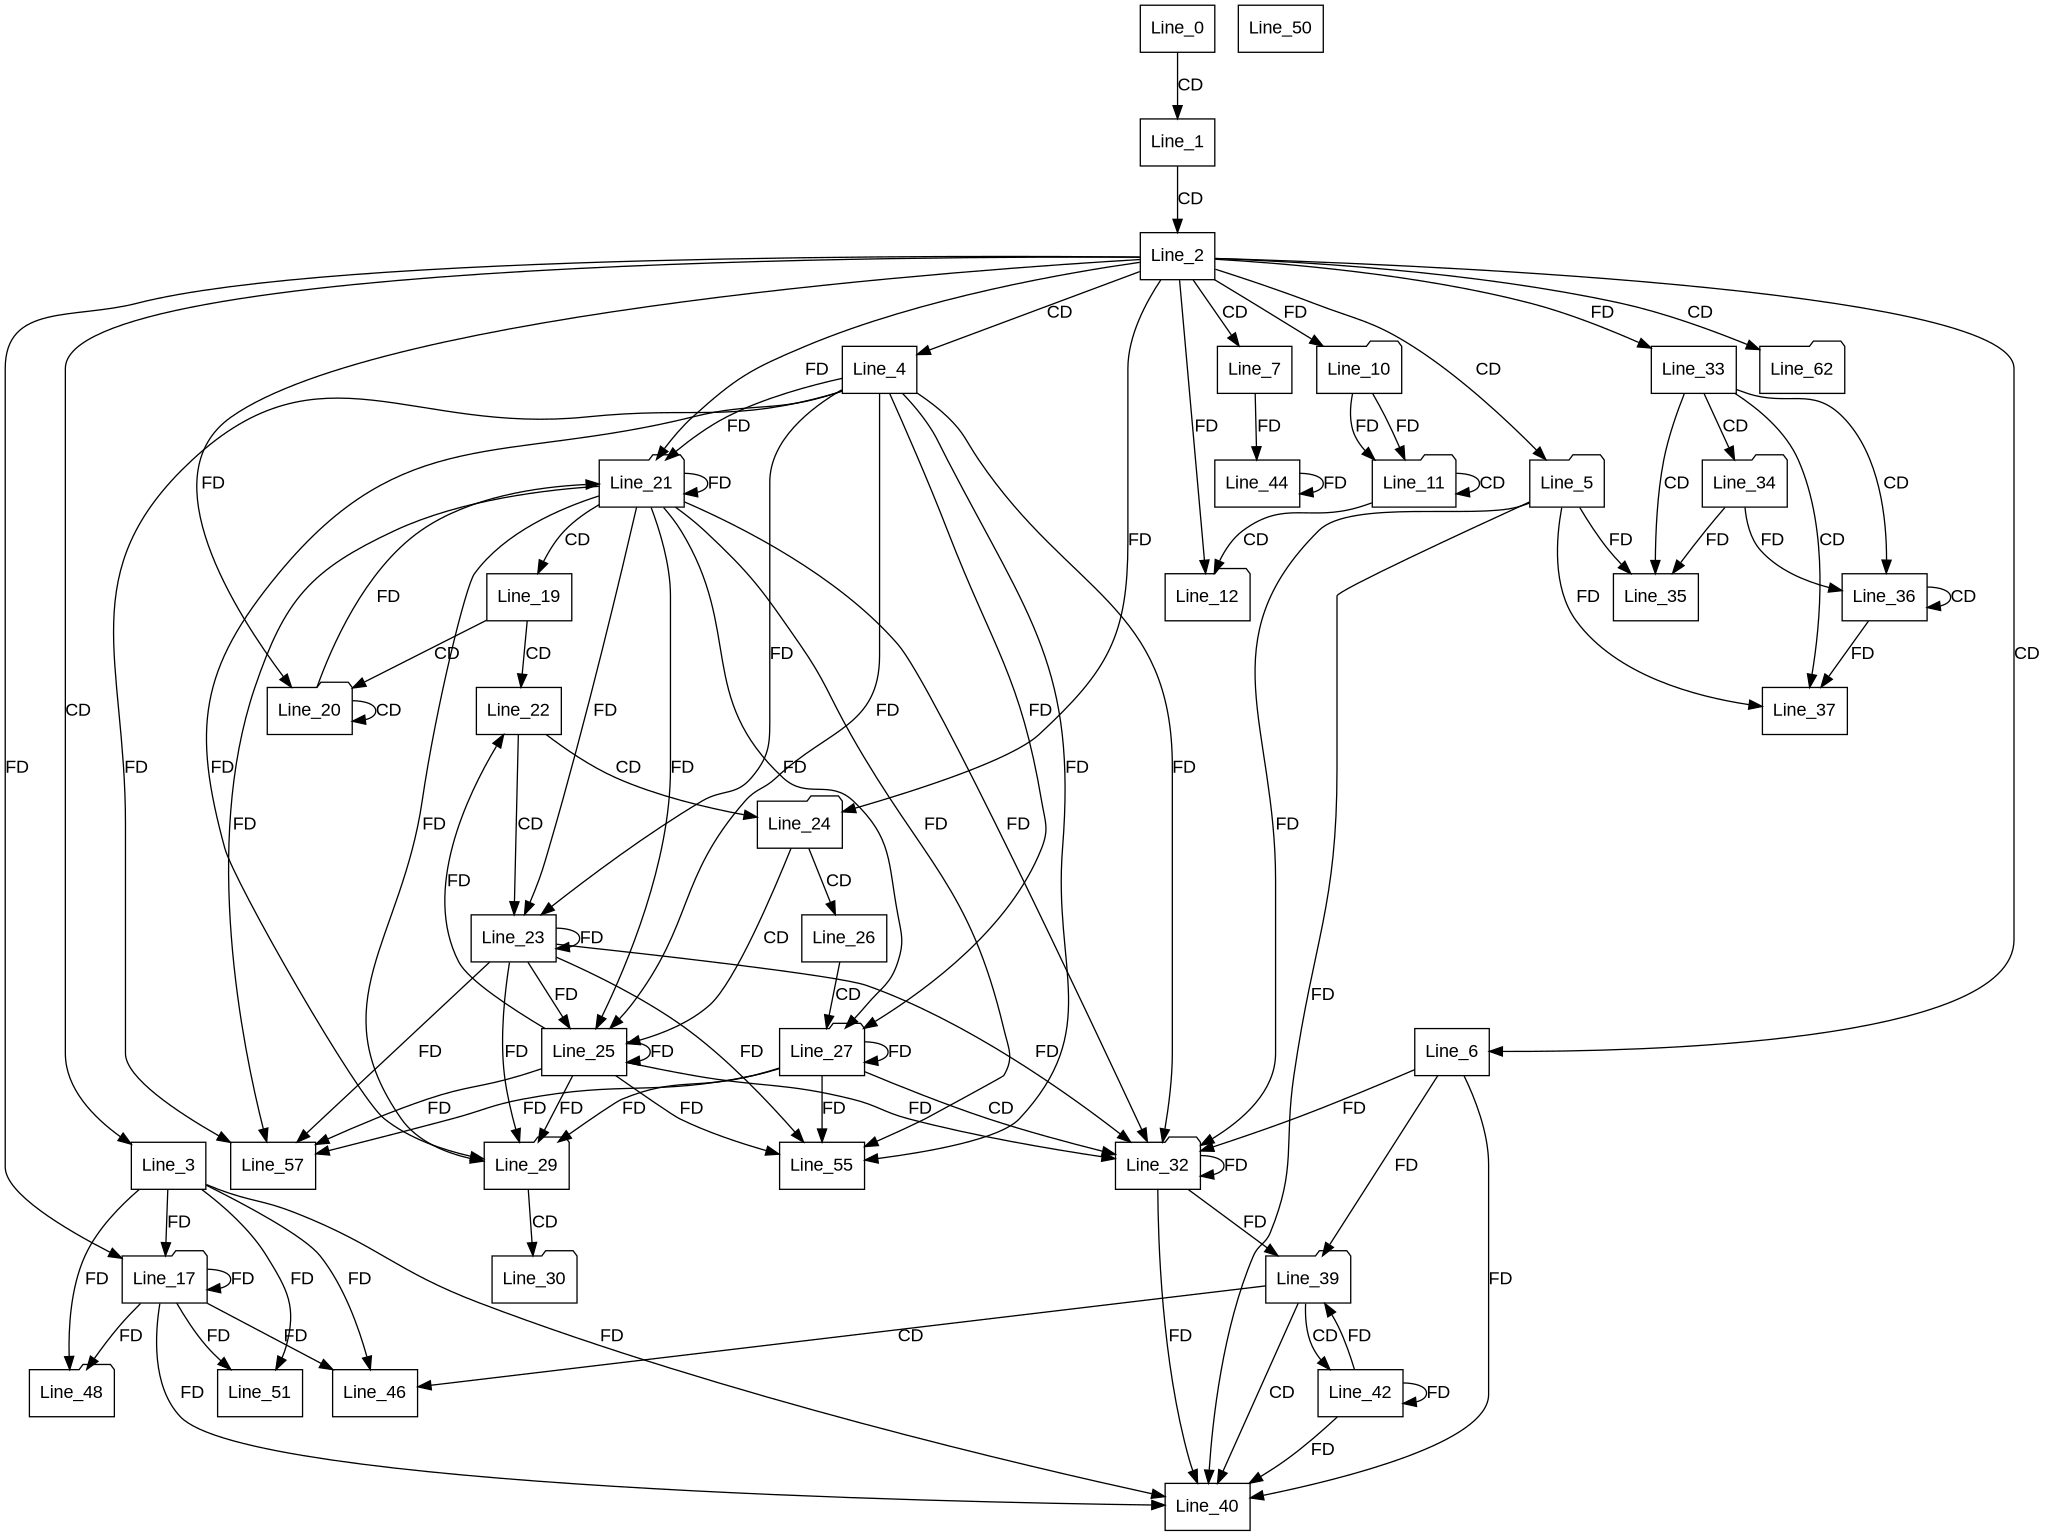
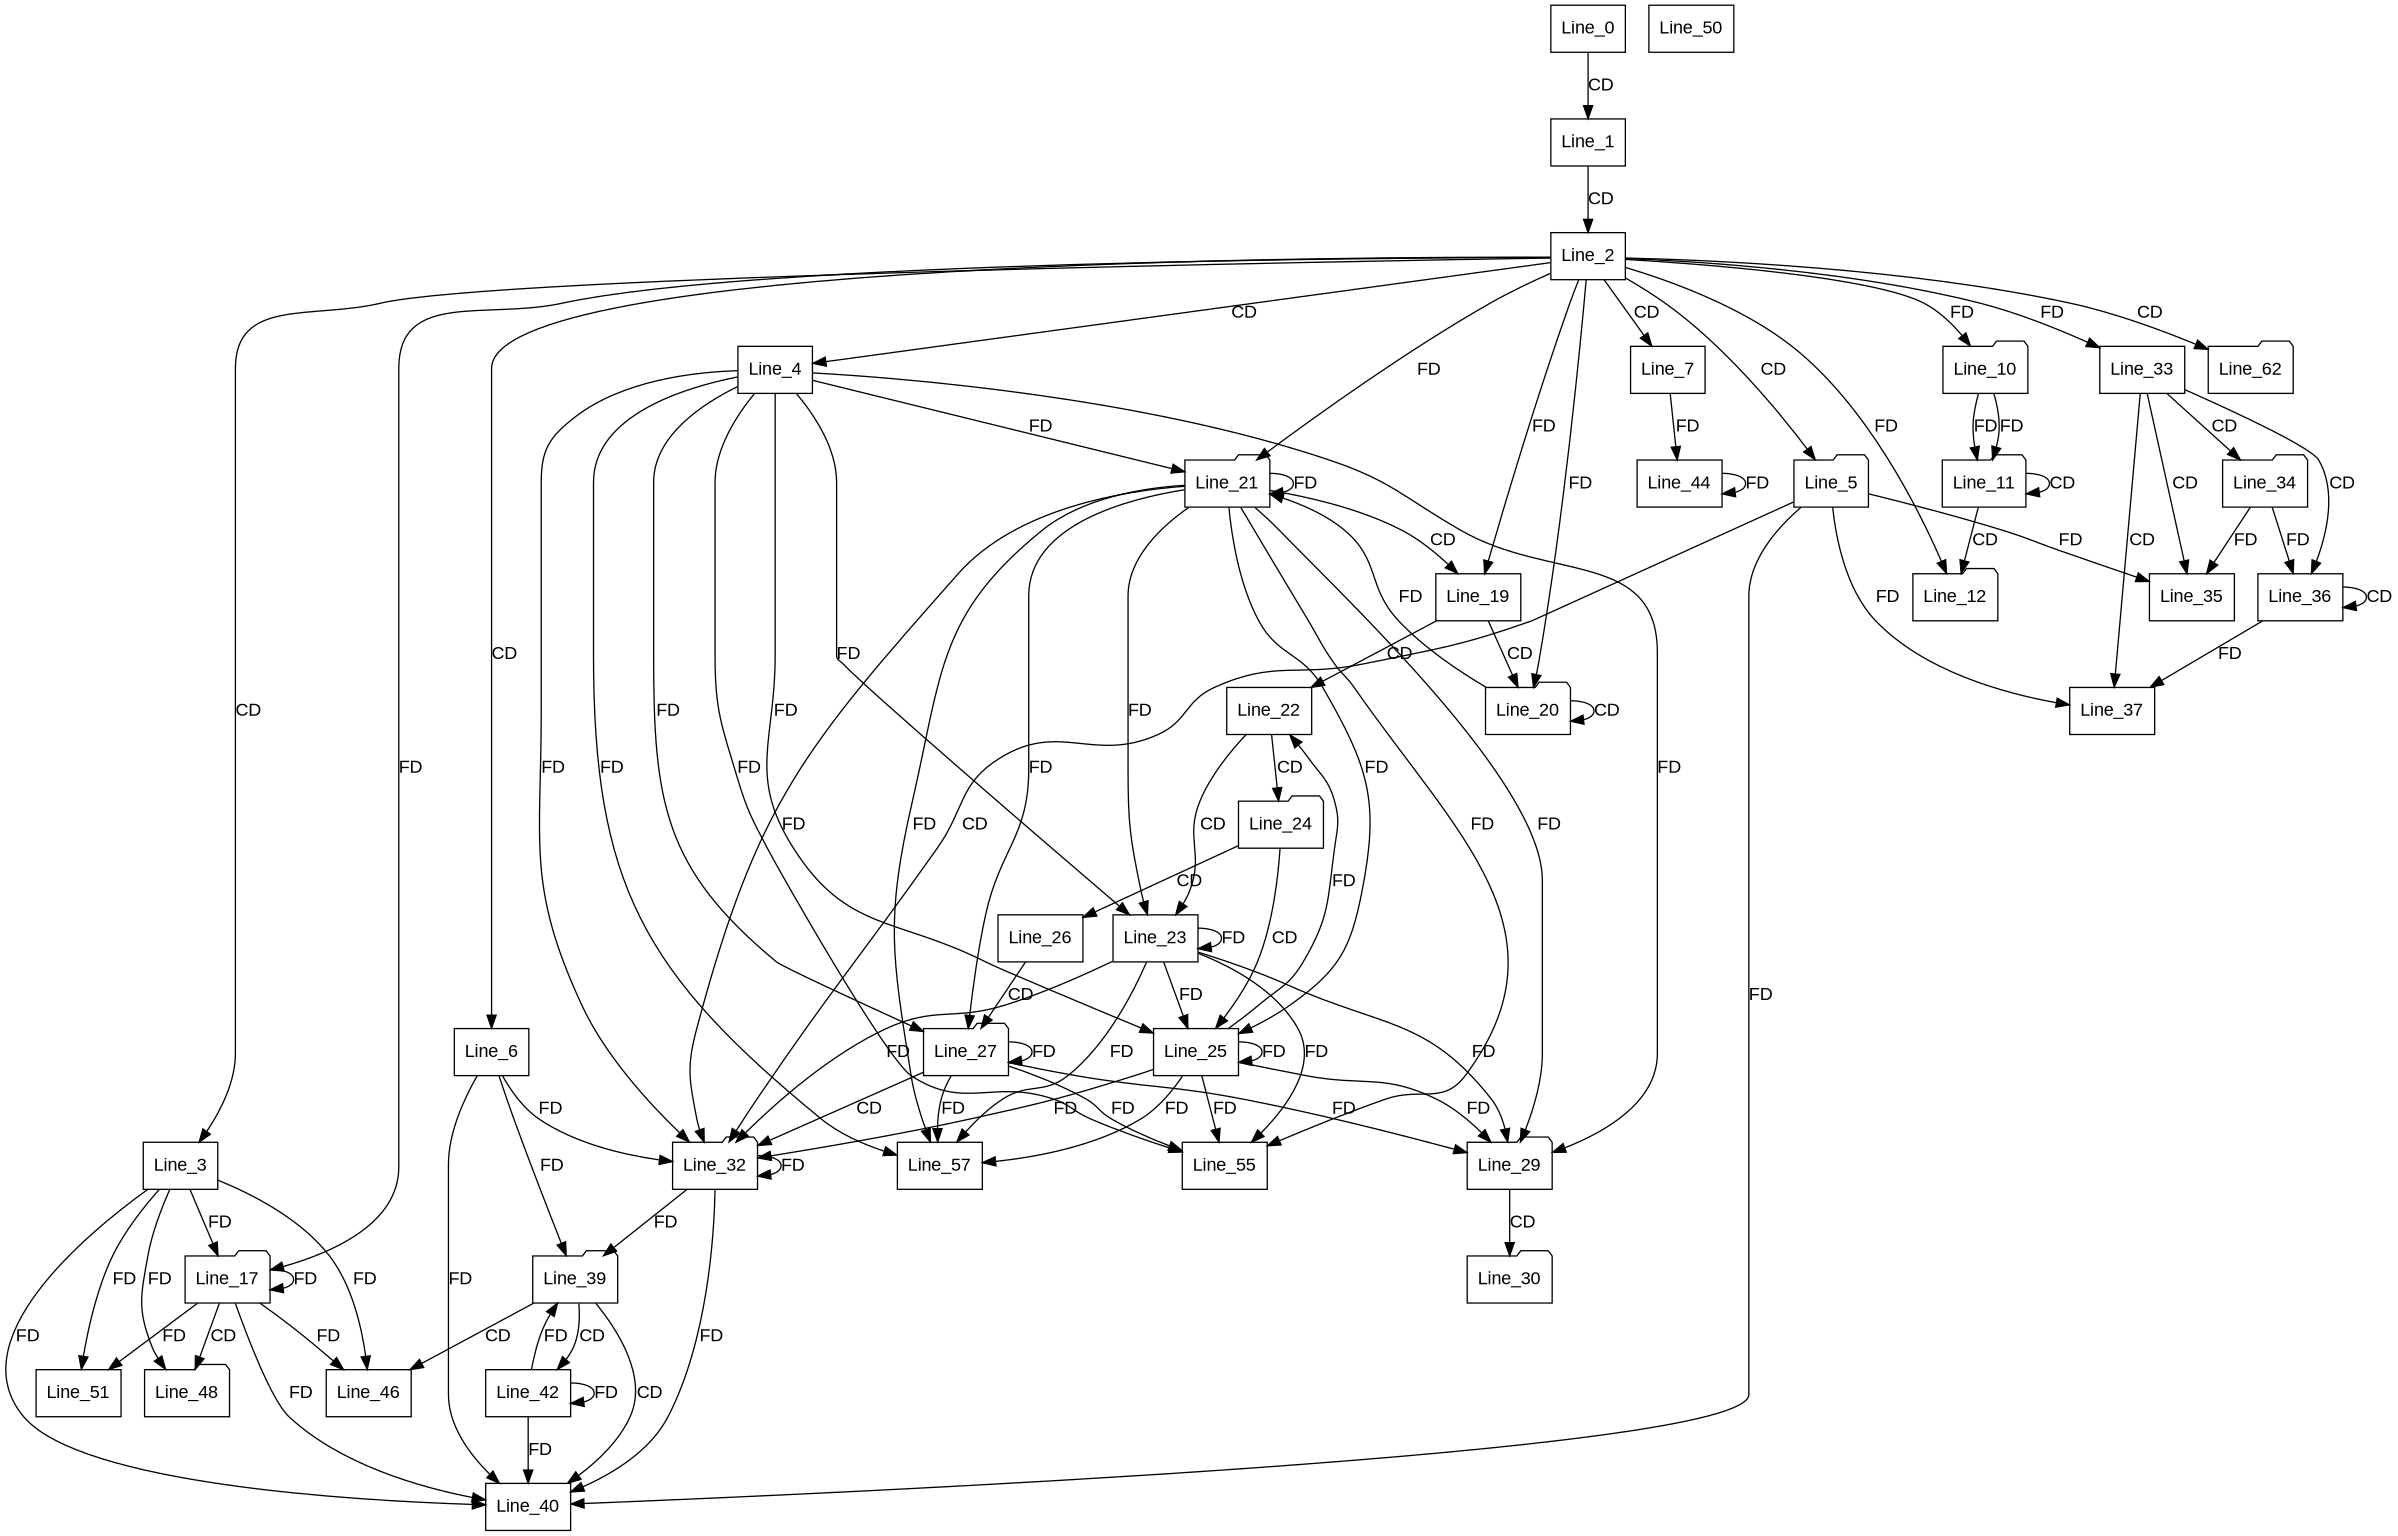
edge "Line_2" -> "Line_24": now "Line_2" -> "Line_19"
edge "Line_5" -> "Line_32": label "FD" -> "CD"
edge "Line_17" -> "Line_48": label "FD" -> "CD"
